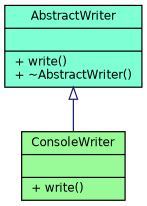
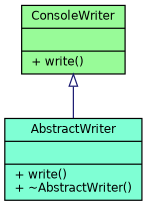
edge "ConsoleWriter" -> "AbstractWriter": reversed
